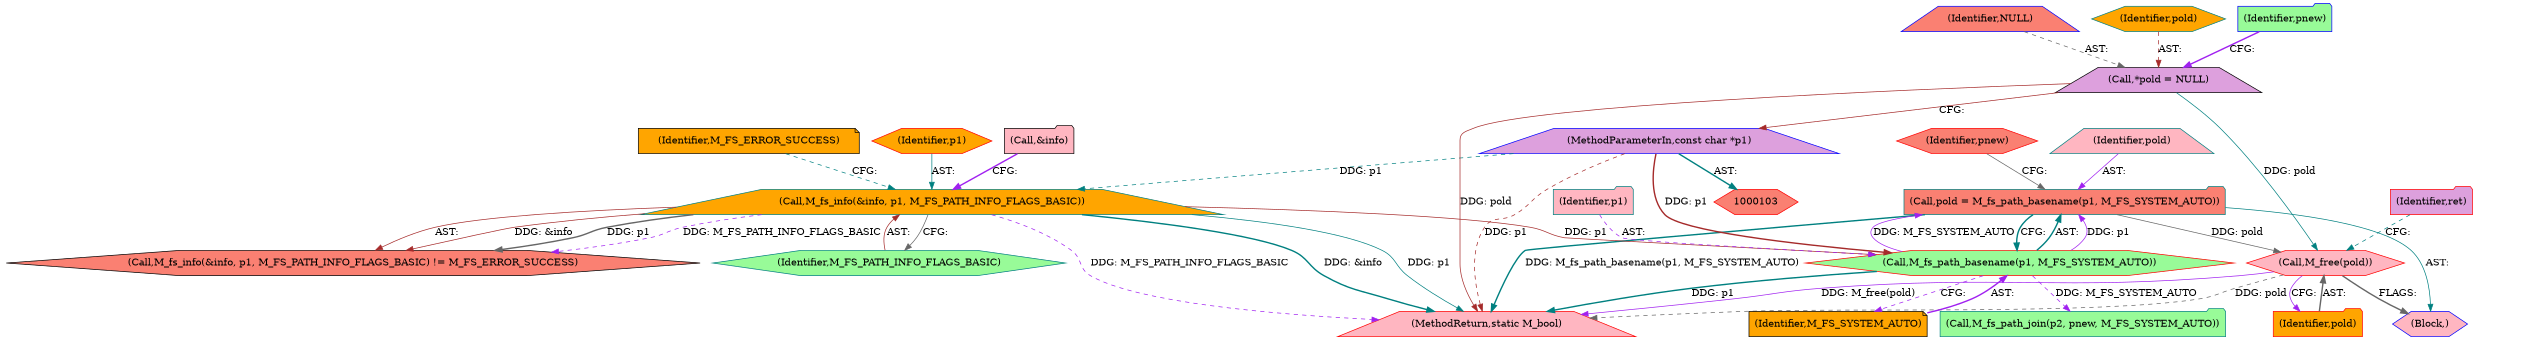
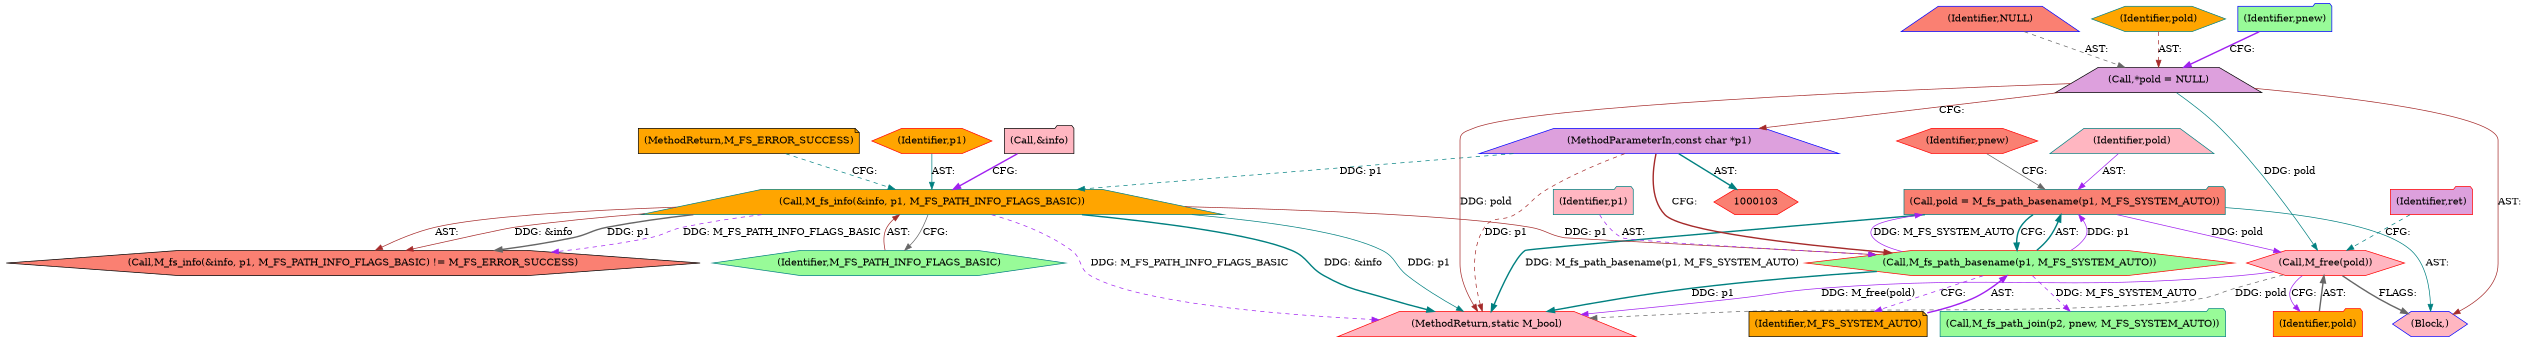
edge "(Call,*pold = NULL)" -> "(Block,)": added, label "AST:"
node "(Identifier,M_FS_ERROR_SUCCESS)": label "(Identifier,M_FS_ERROR_SUCCESS)" -> "(MethodReturn,M_FS_ERROR_SUCCESS)"
edge "(MethodParameterIn,const char *p1)" -> "(Call,M_fs_path_basename(p1, M_FS_SYSTEM_AUTO))": label "DDG: p1" -> "CFG: "
edge "(Call,pold = M_fs_path_basename(p1, M_FS_SYSTEM_AUTO))" -> "(Call,M_free(pold))": color gray40 -> purple
